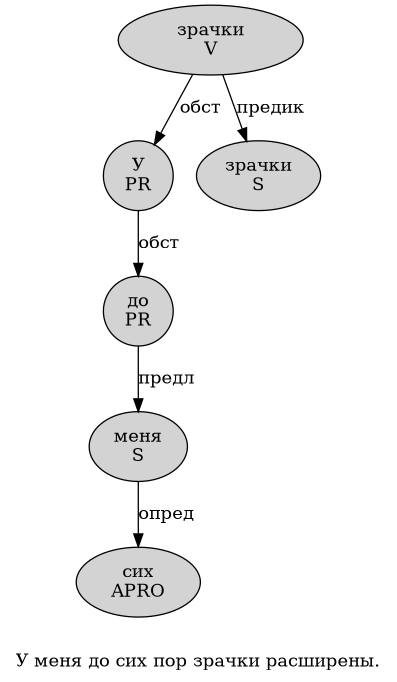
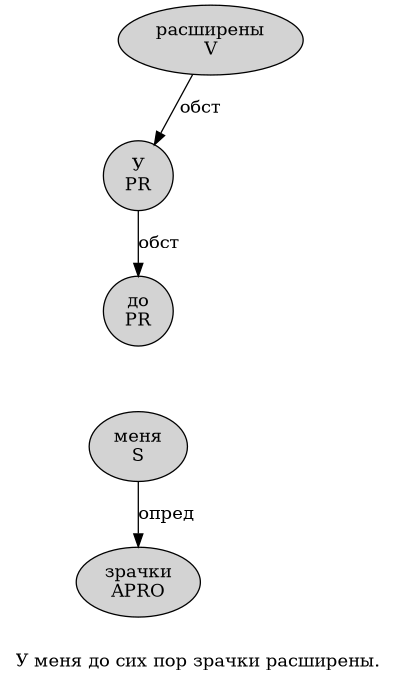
node "зрачки V": label "зрачки V" -> "расширены V"
node "зрачки S": removed
edge "до PR" -> "меня S": removed, label "предл"
node "сих APRO": label "сих APRO" -> "зрачки APRO"
